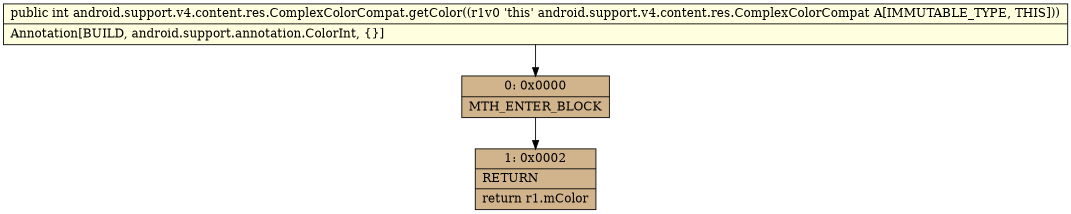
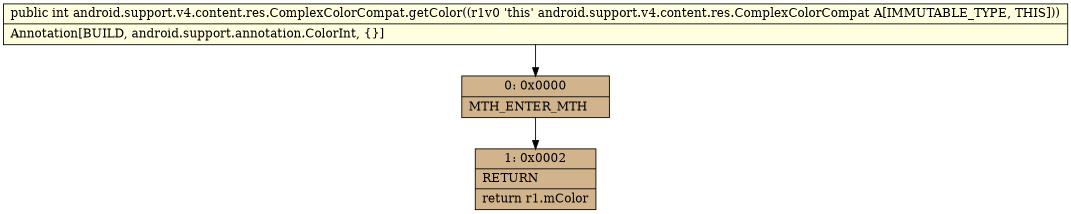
node "0: 0x0000": text "MTH_ENTER_BLOCK" -> "MTH_ENTER_MTH"
